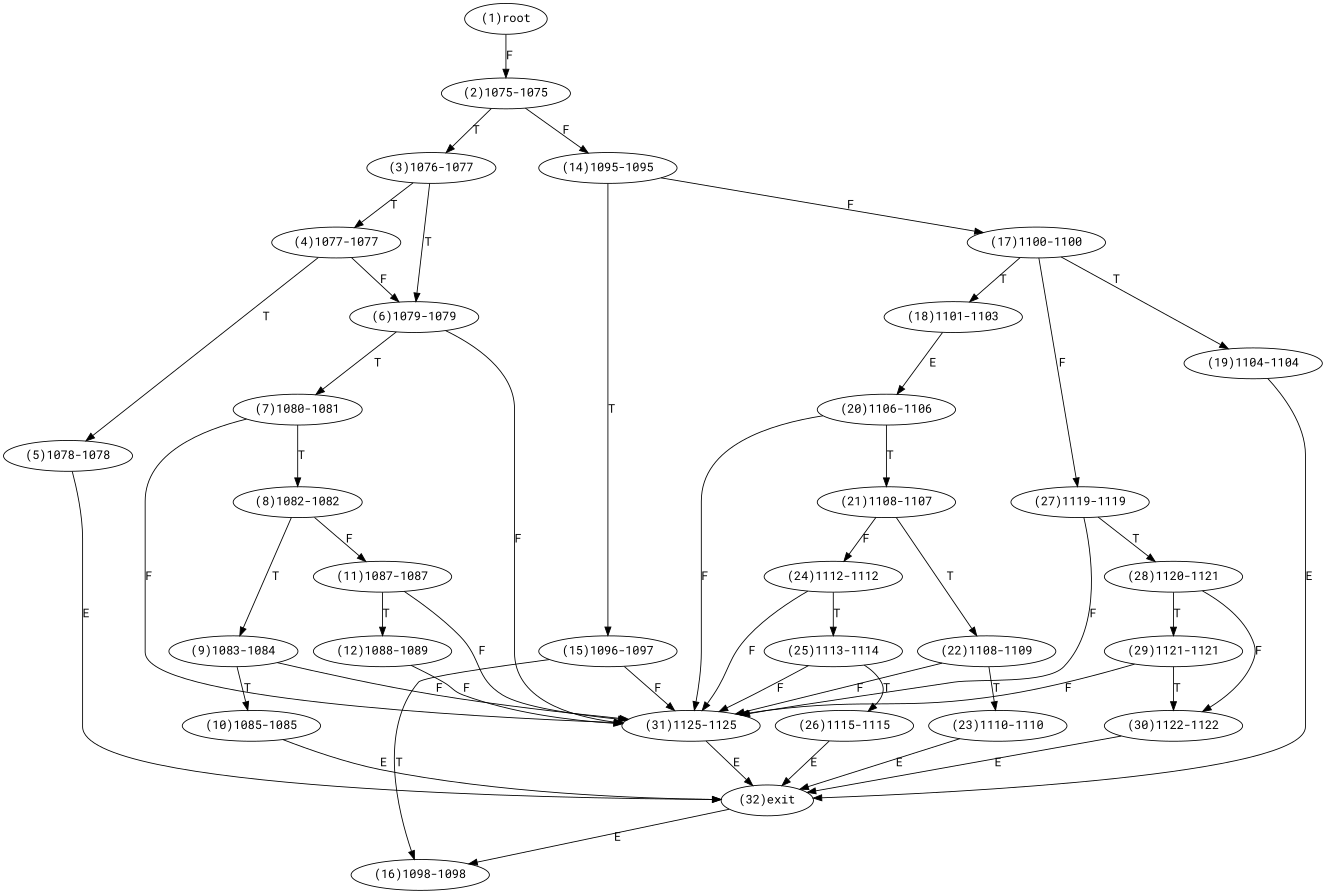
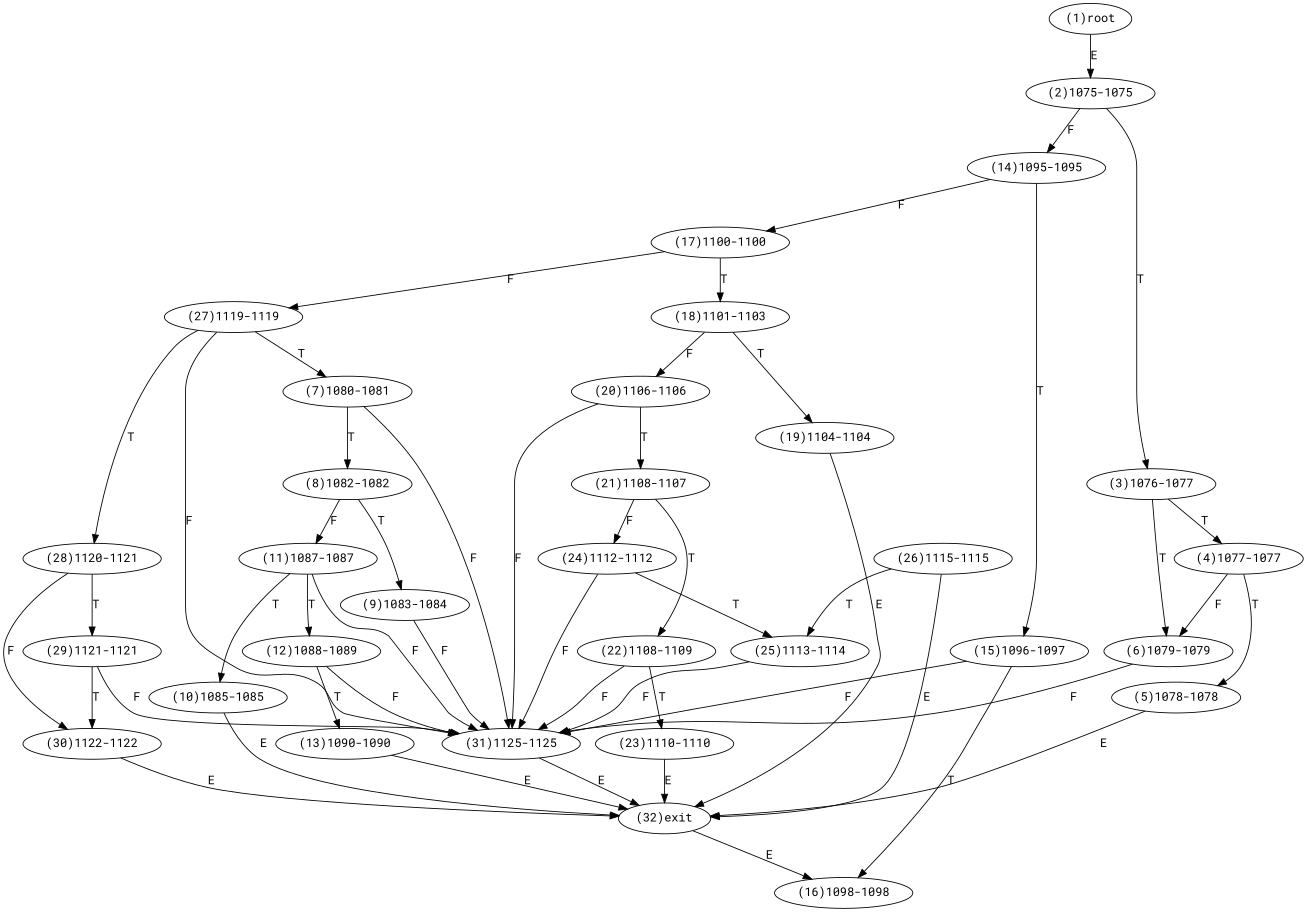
edge "(1)root" -> "(2)1075-1075": label "F" -> "E"
edge "(17)1100-1100" -> "(19)1104-1104": now "(18)1101-1103" -> "(19)1104-1104"
edge "(6)1079-1079" -> "(7)1080-1081": now "(27)1119-1119" -> "(7)1080-1081"
edge "(18)1101-1103" -> "(20)1106-1106": label "E" -> "F"
edge "(9)1083-1084" -> "(10)1085-1085": now "(11)1087-1087" -> "(10)1085-1085"
edge "(25)1113-1114" -> "(26)1115-1115": reversed
node "(13)1090-1090": added
